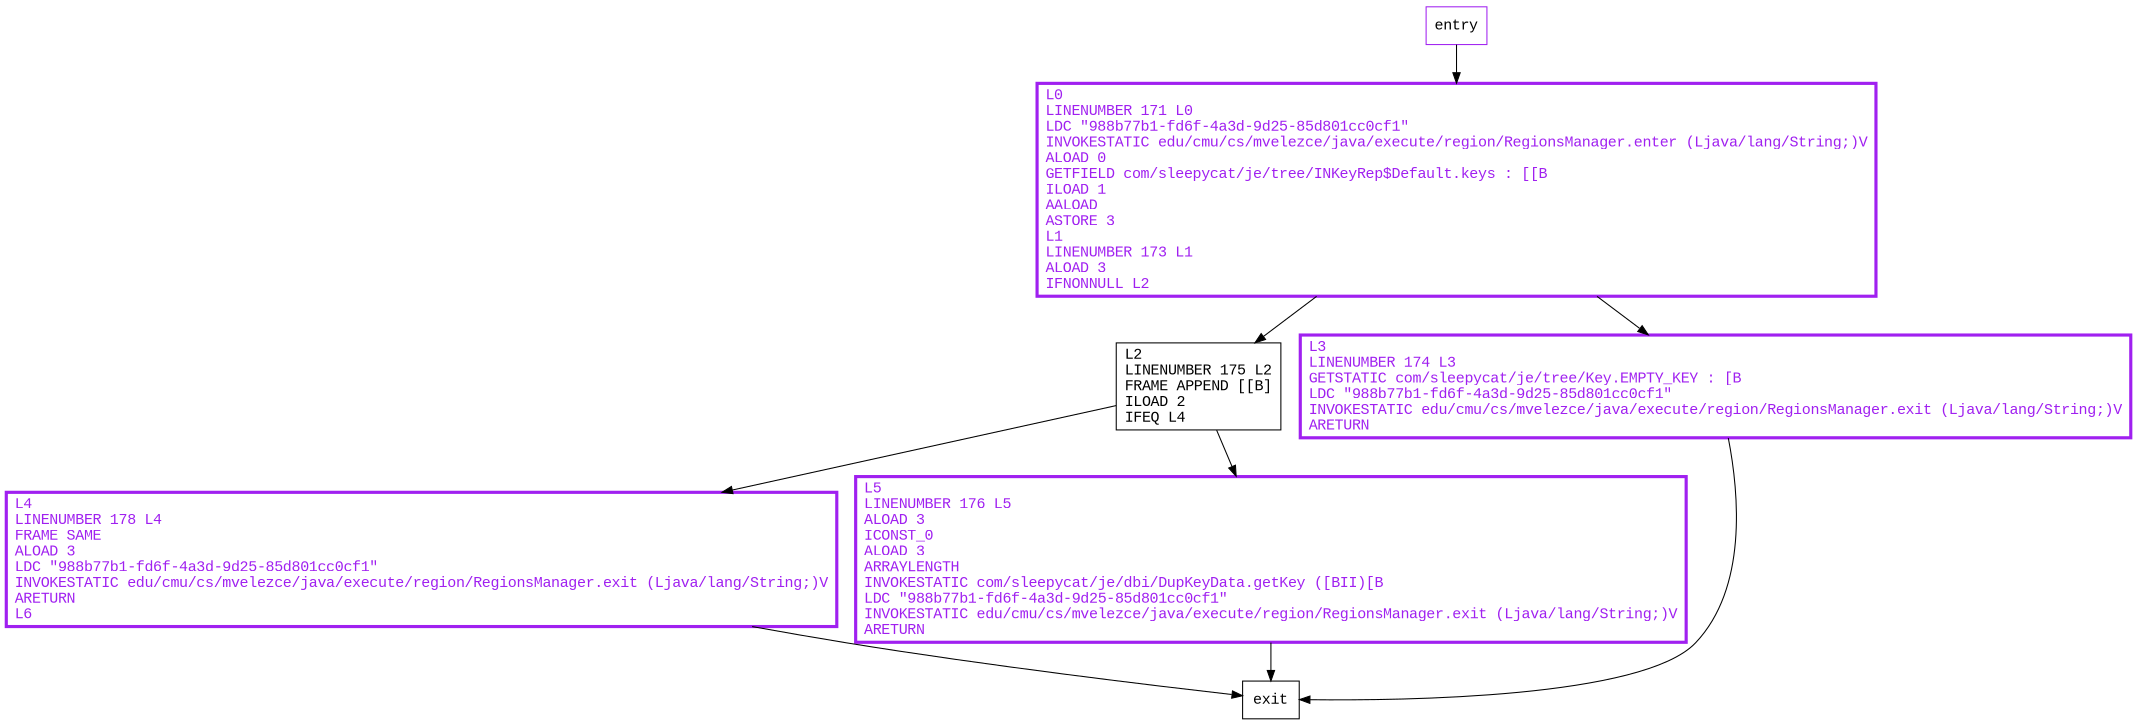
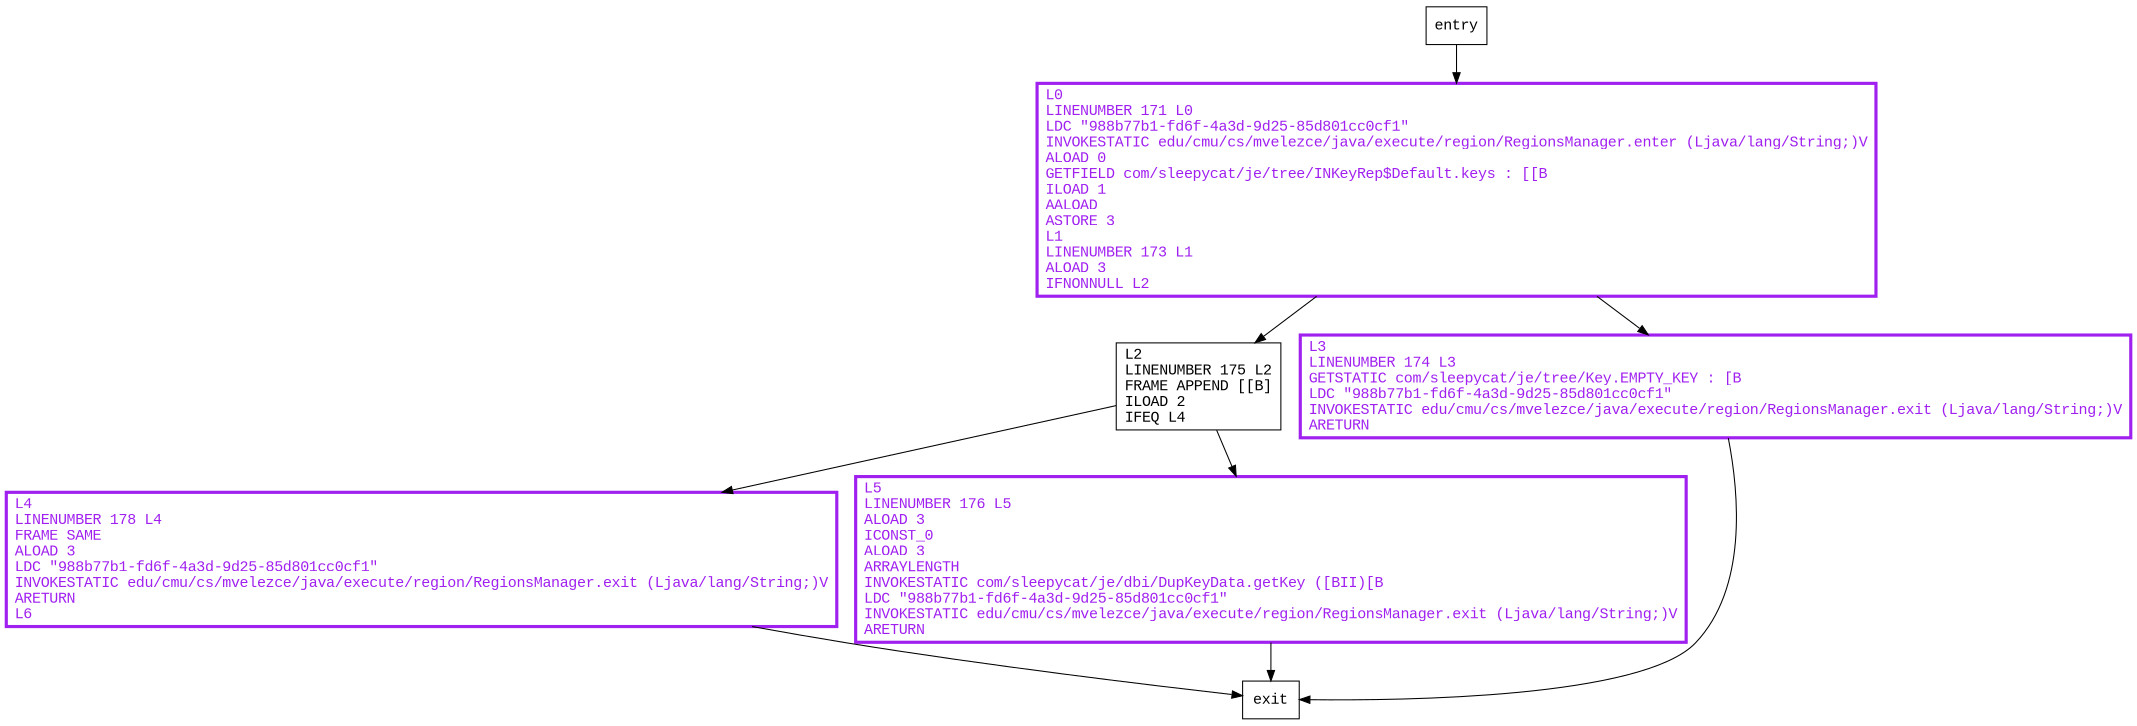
node "entry": color purple -> black
